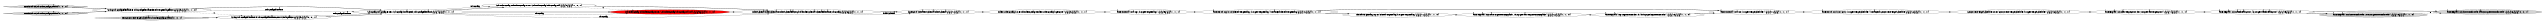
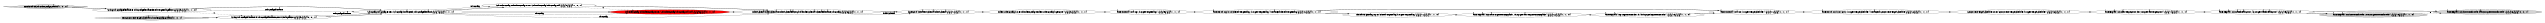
node "testTieredMPSolrIndexConfigCreation['0', '1', '0']": removed
